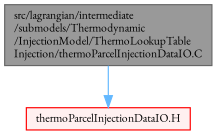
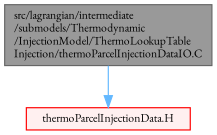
node "thermoParcelInjectionDataIO.H": label "thermoParcelInjectionDataIO.H" -> "thermoParcelInjectionData.H"
